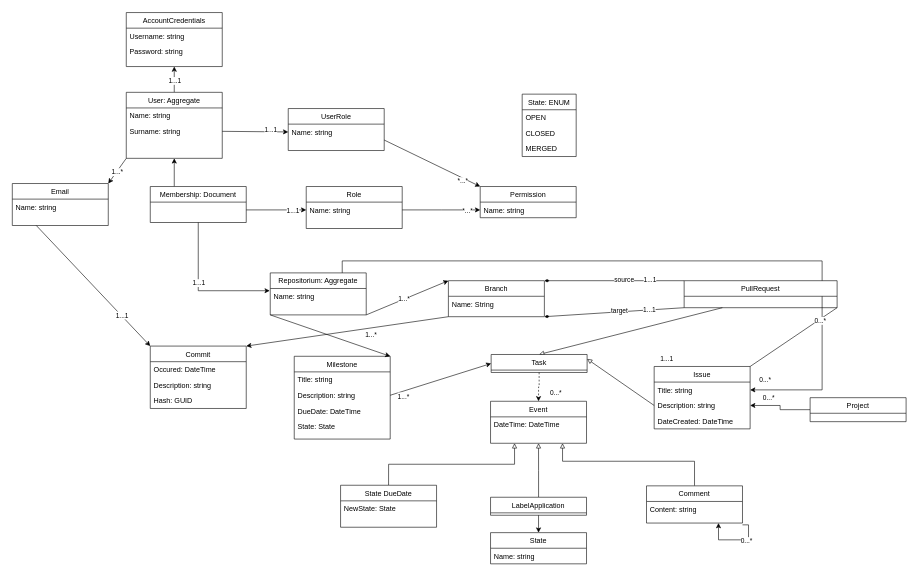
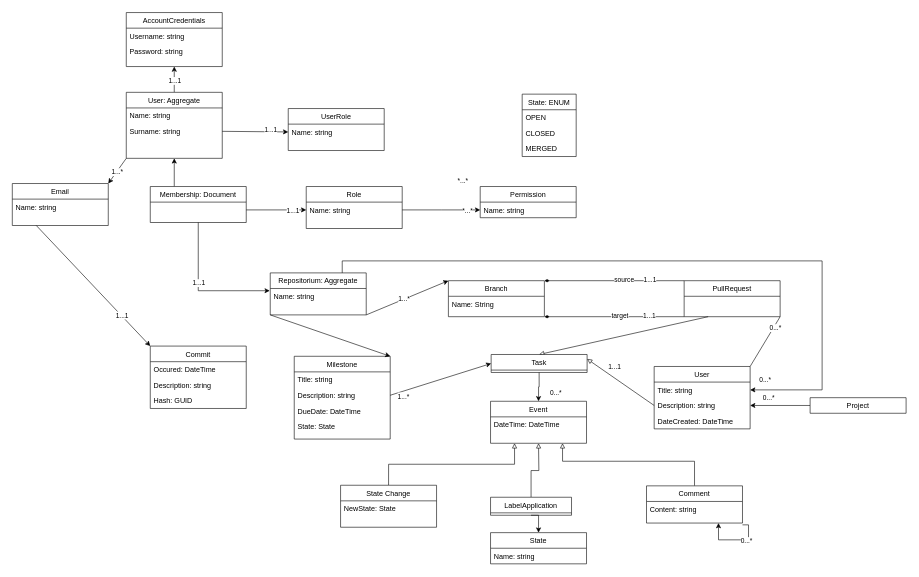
edge "UserRole" -> "Permission": removed
node "PullRequest": size 153x27 -> 96x36
edge "Branch" -> "Commit": removed, label "1...*"
node "Issue": label "Issue" -> "User"
edge "Task" -> "Event": style dashed -> solid
node "Project": size 96x24 -> 96x16
node "State DueDate": label "State DueDate" -> "State Change"
node "LabelApplication": size 96x18 -> 81x18
